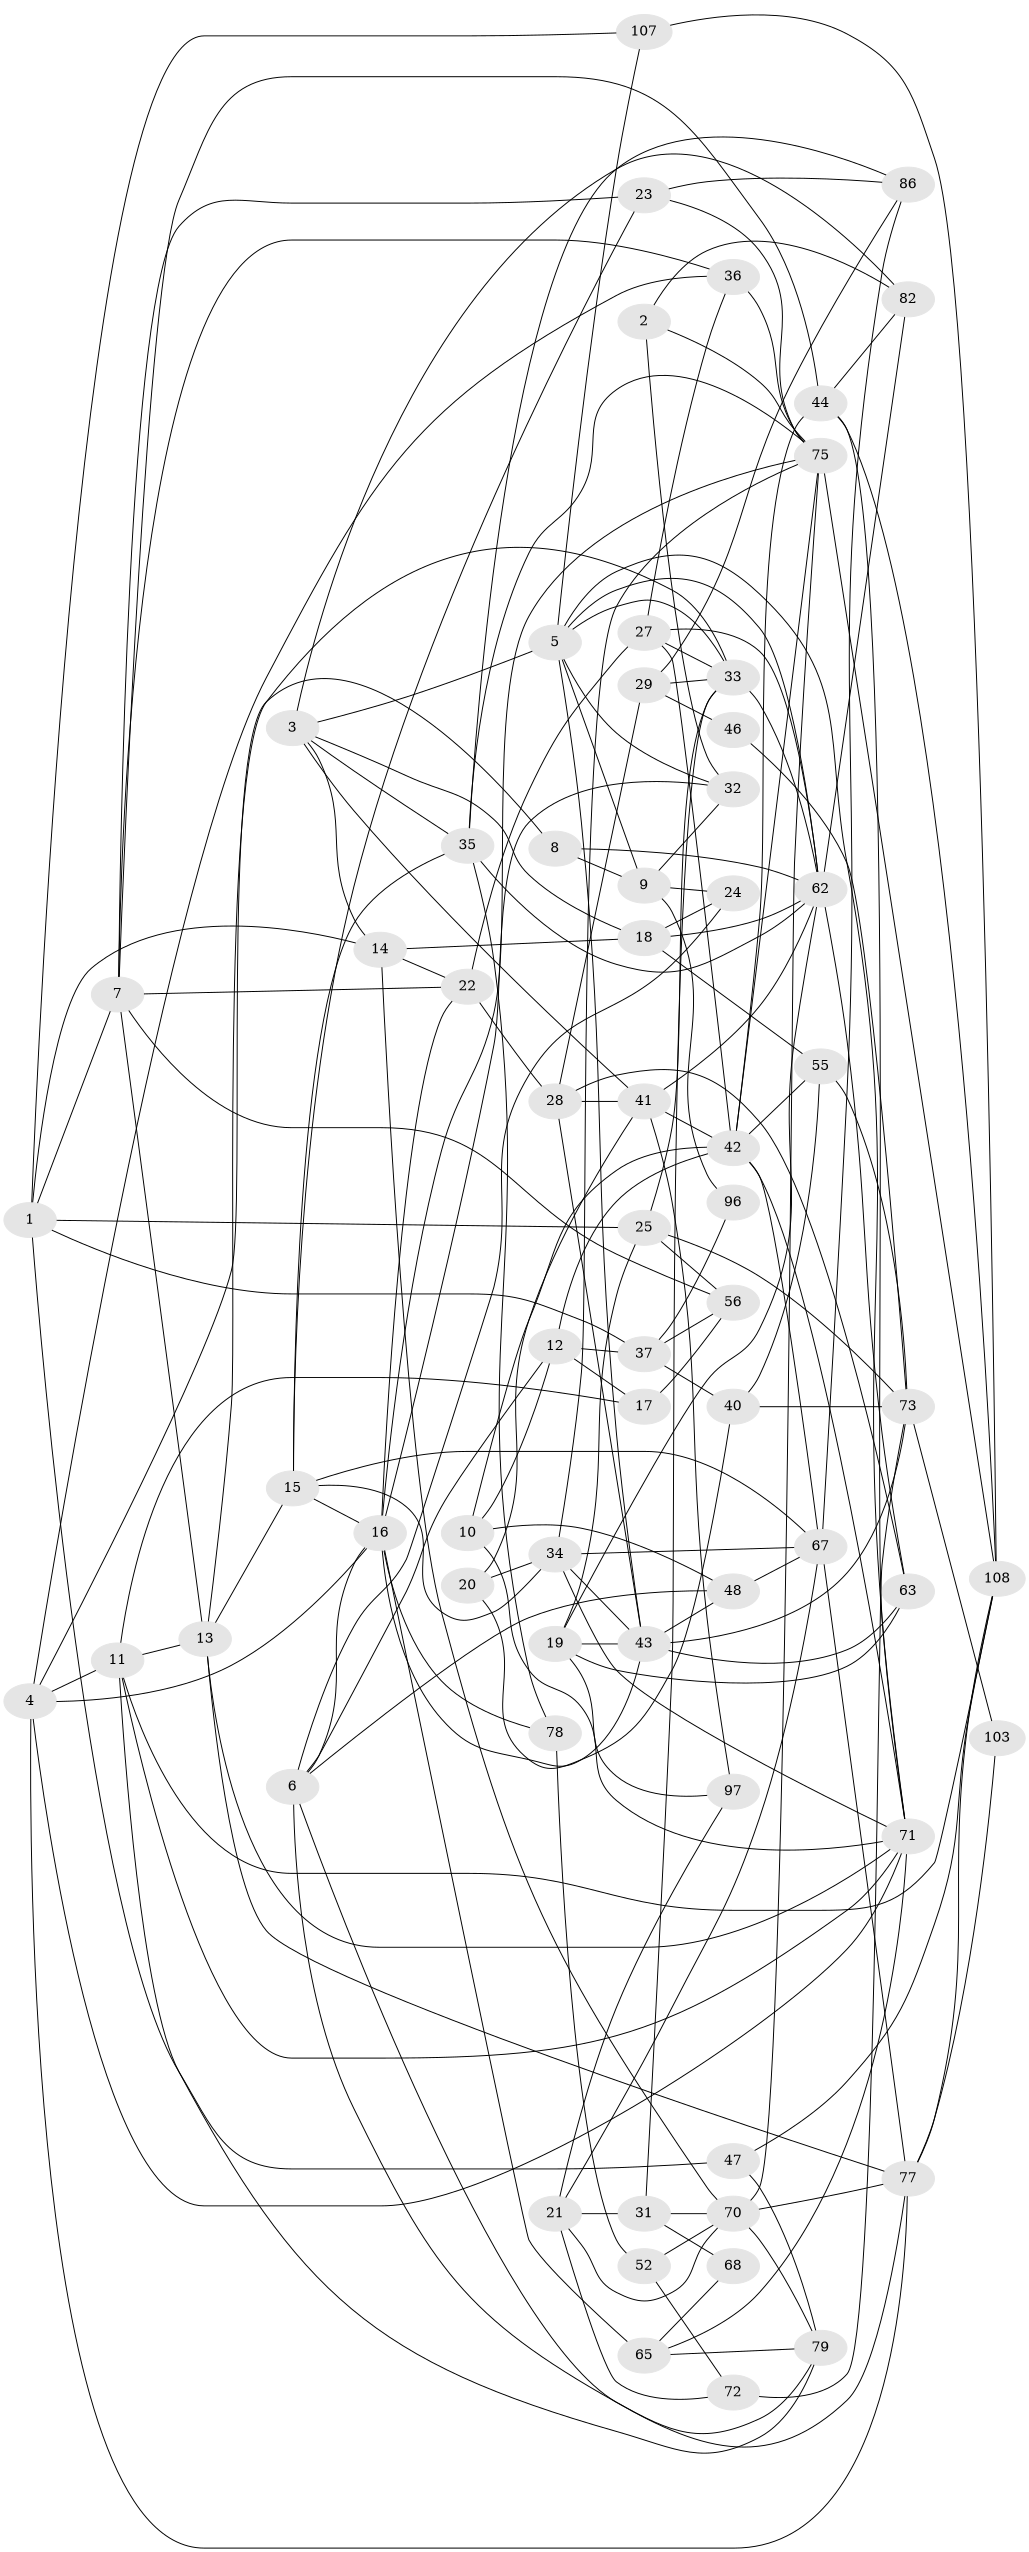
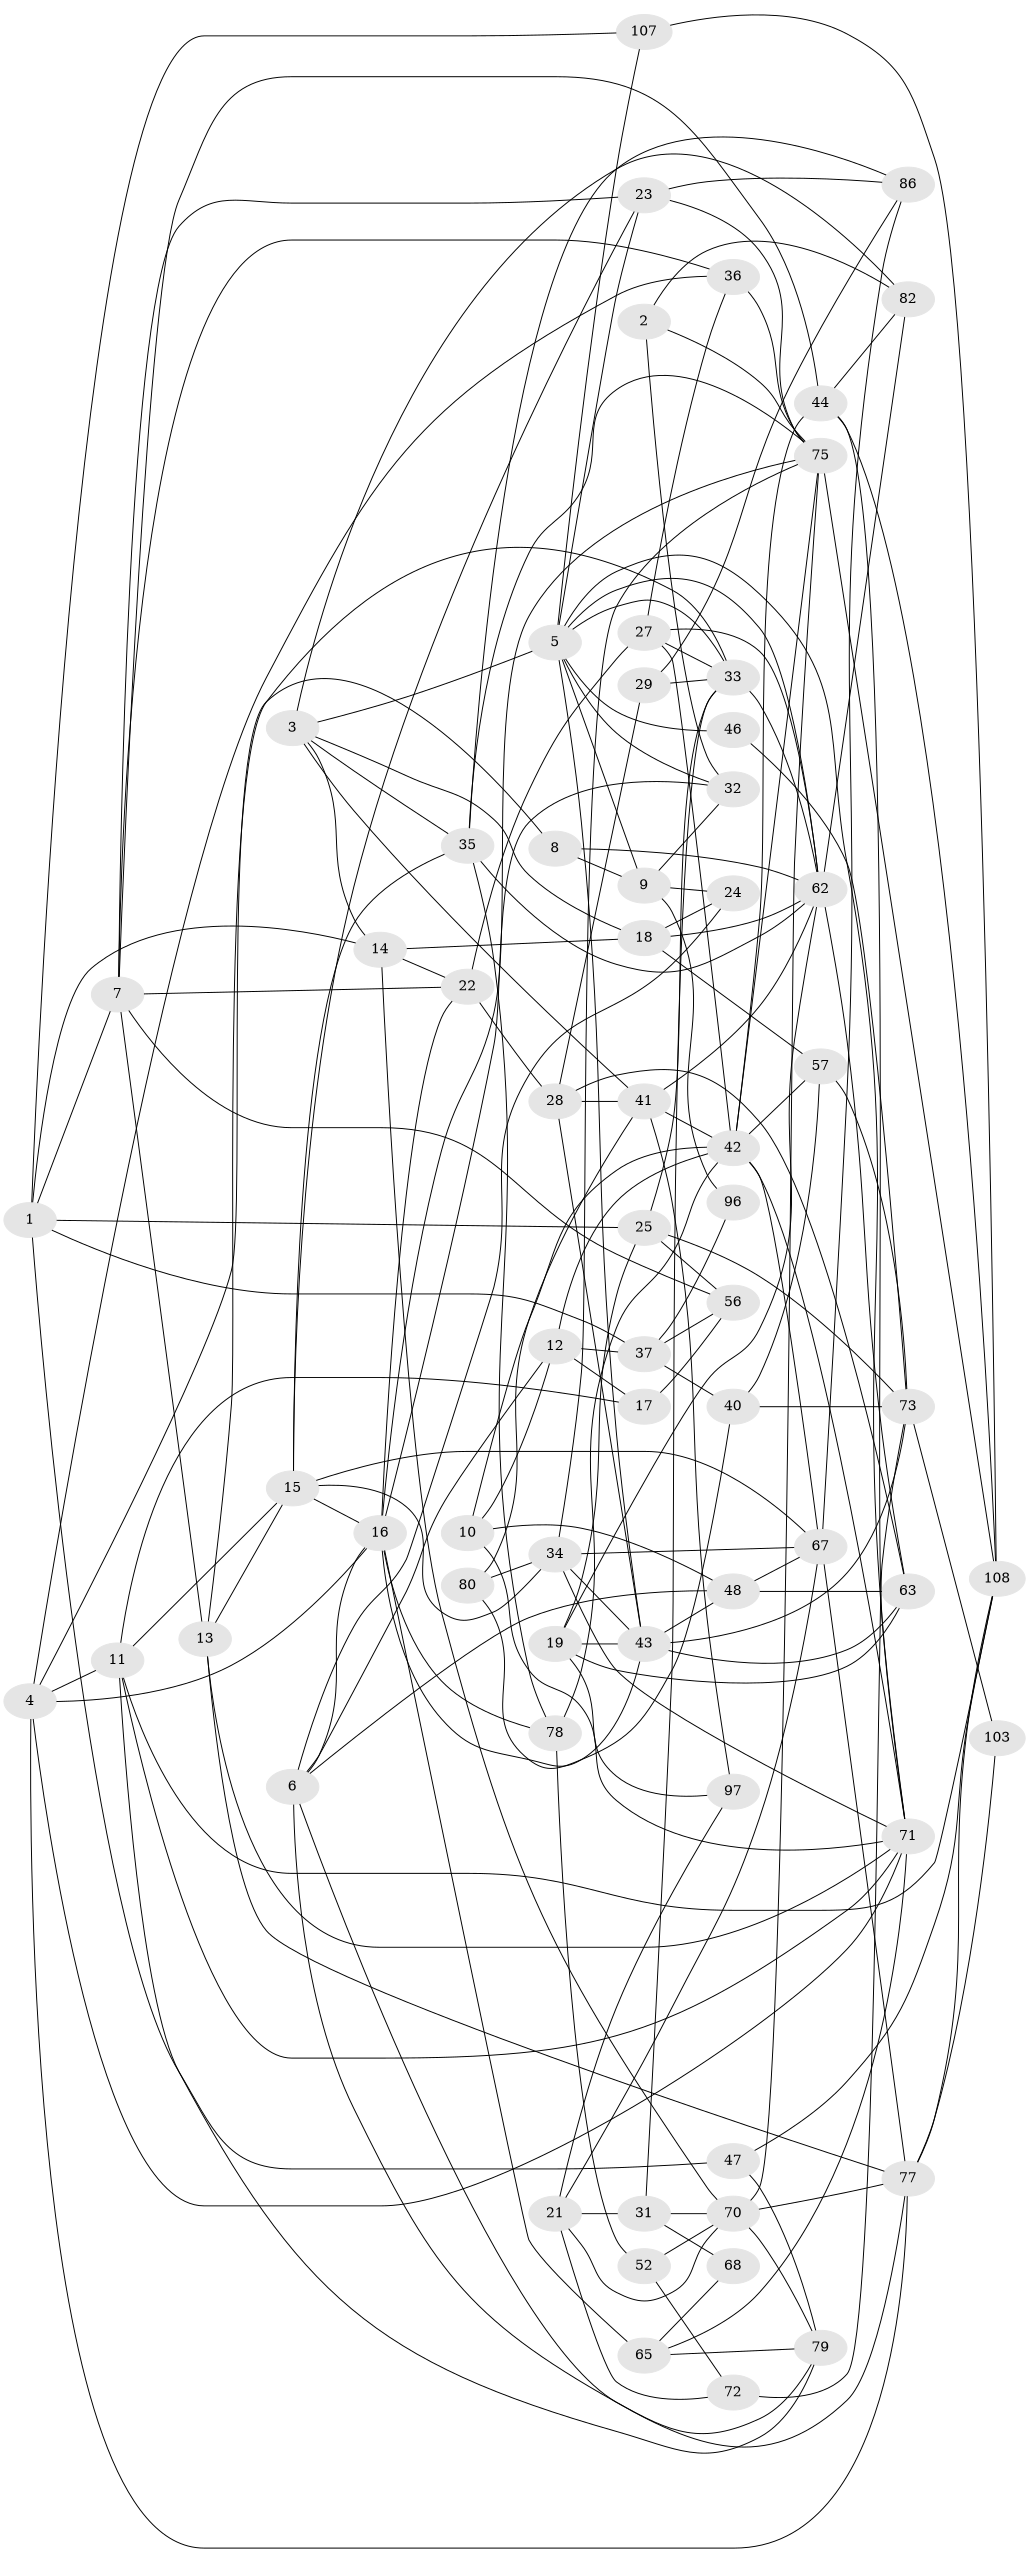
edge "23" -- "5": added
edge "29" -- "46": now "5" -- "46"
node "55": label "55" -> "57"
edge "42" -- "78": added
node "20": label "20" -> "80"
edge "48" -- "63": added
edge "13" -- "11": now "15" -- "11"
